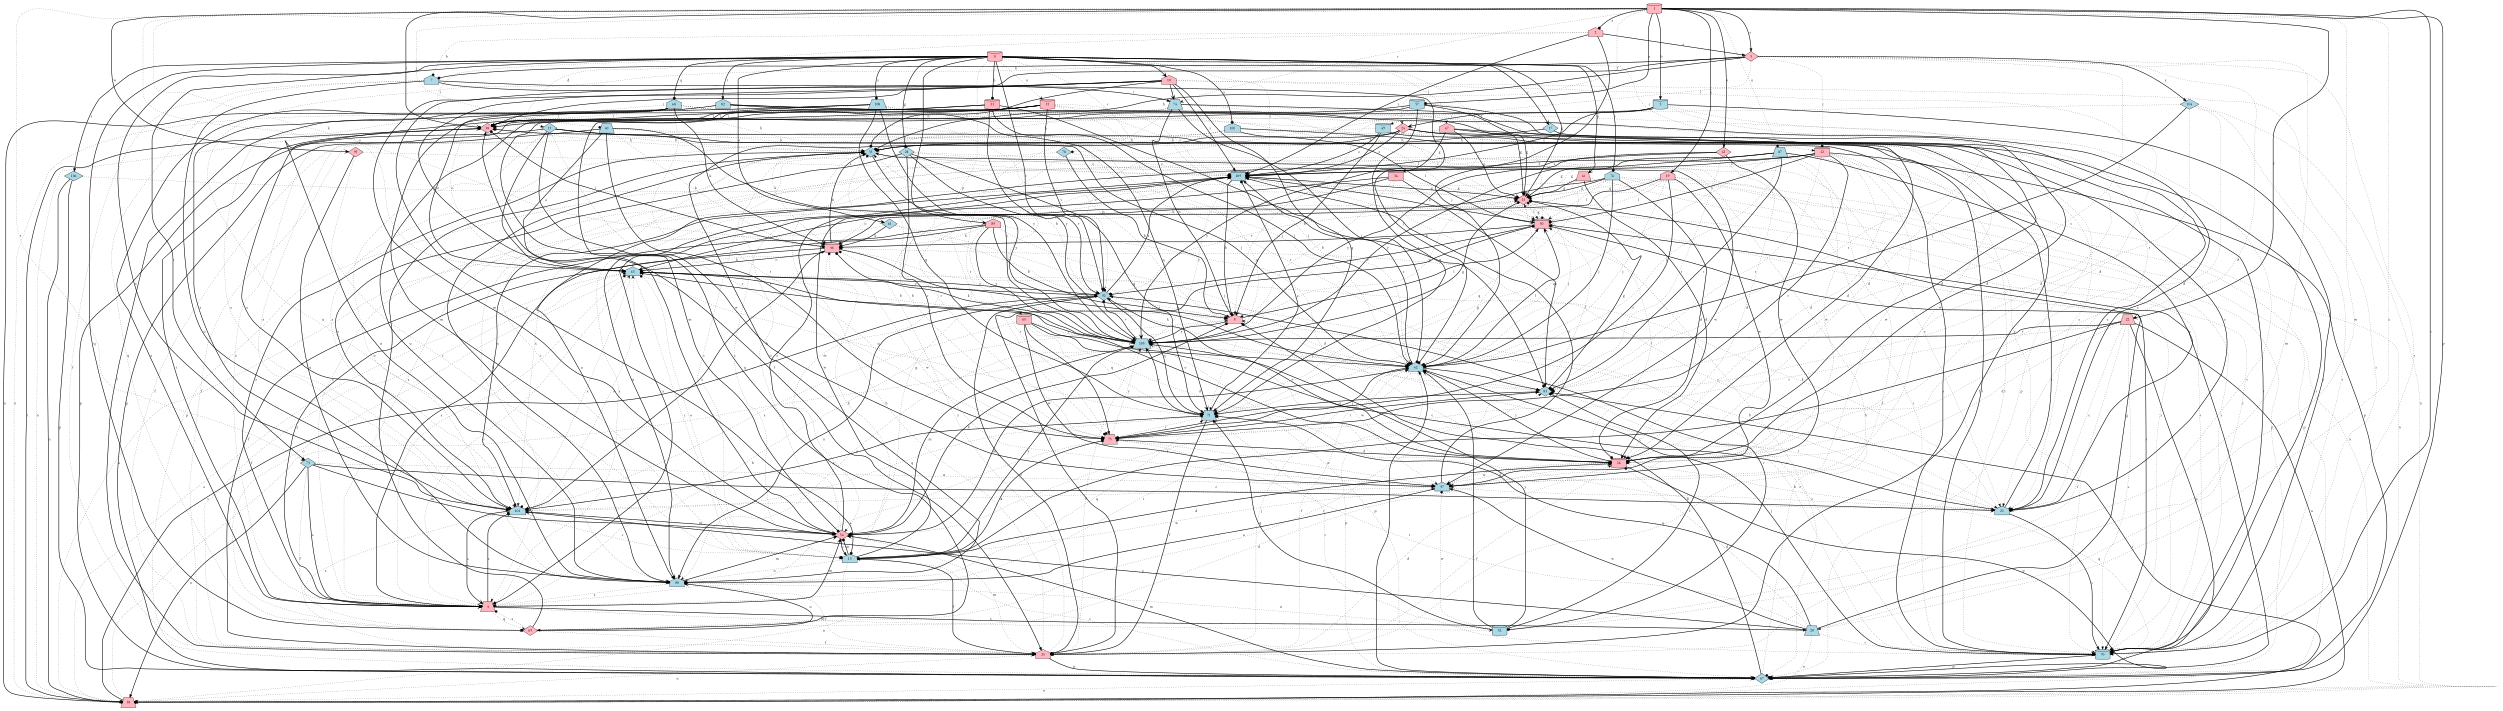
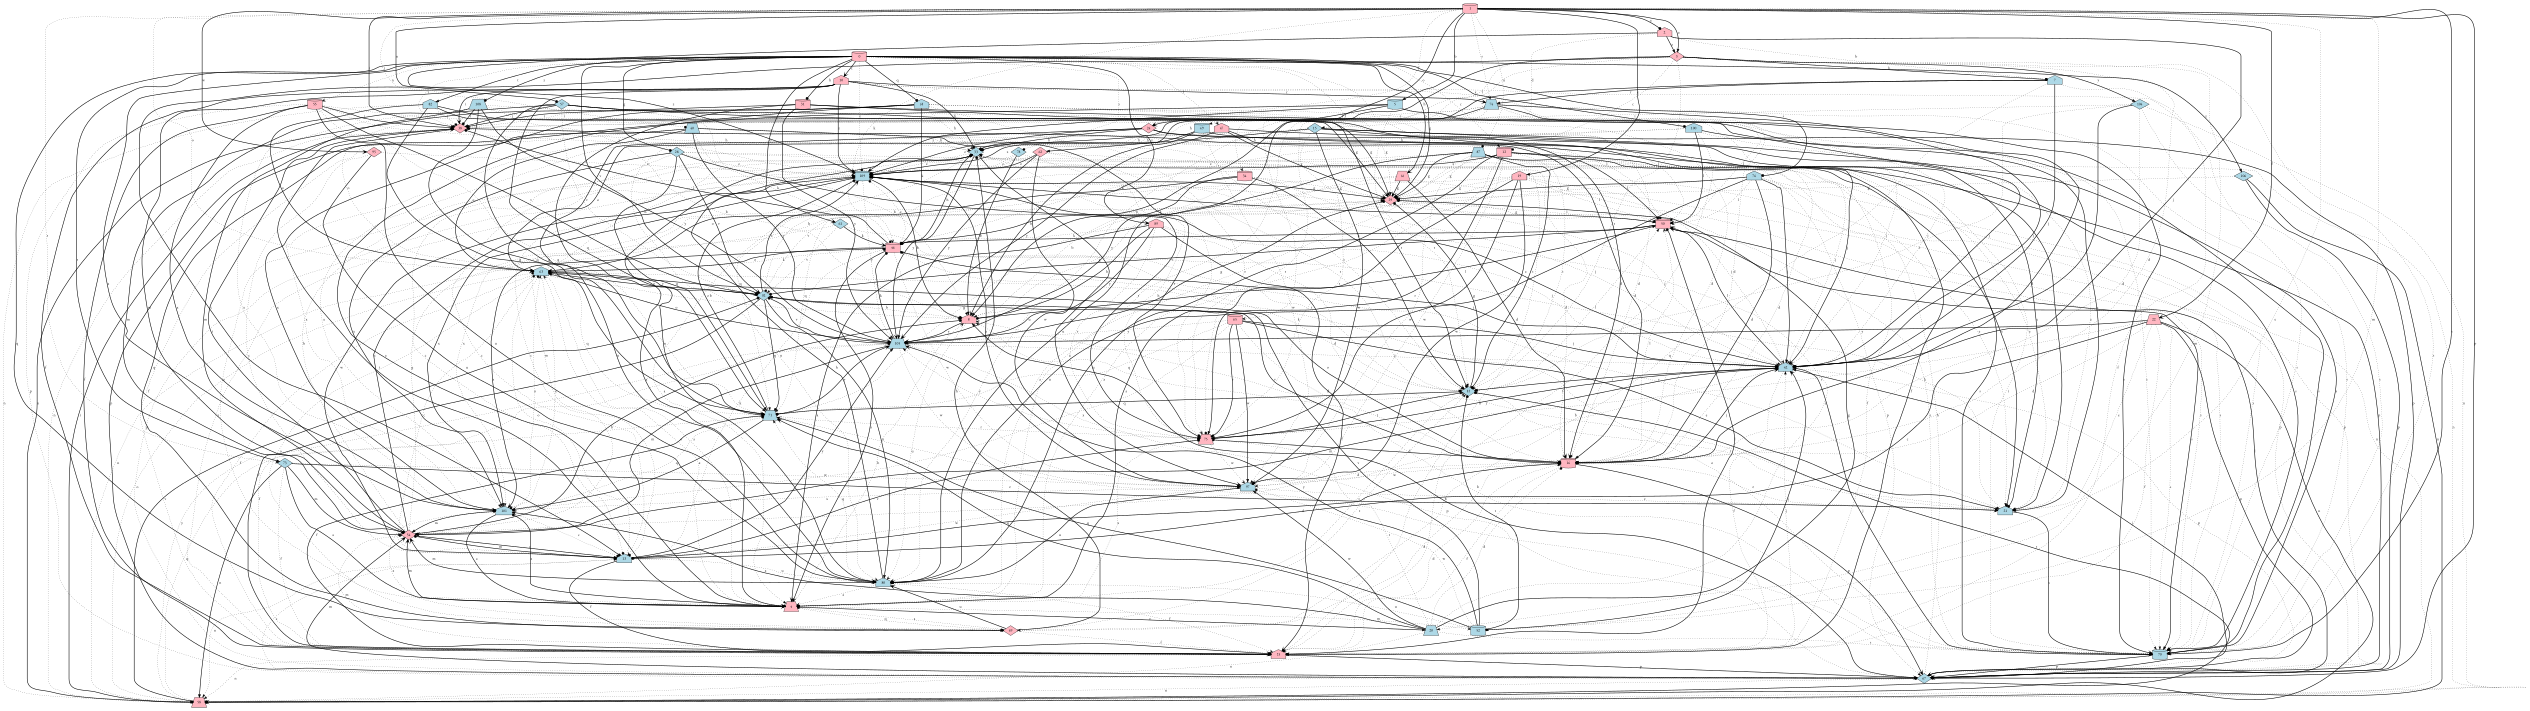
node "57": shape cylinder -> diamond
node "17": removed
